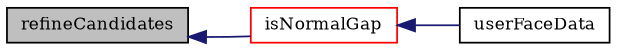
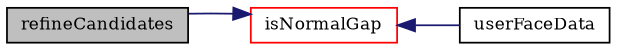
edge "isNormalGap" -> "refineCandidates": reversed
